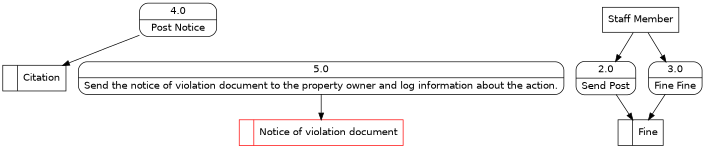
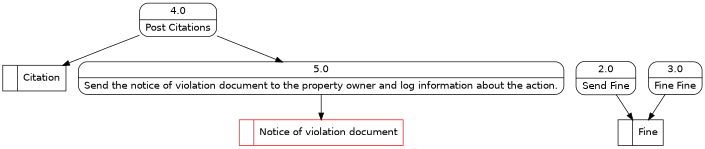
node "Staff Member": removed
node "4.0": text "Post Notice" -> "Post Citations"
edge "4.0" -> "5.0": added
node "2.0": text "Send Post" -> "Send Fine"
